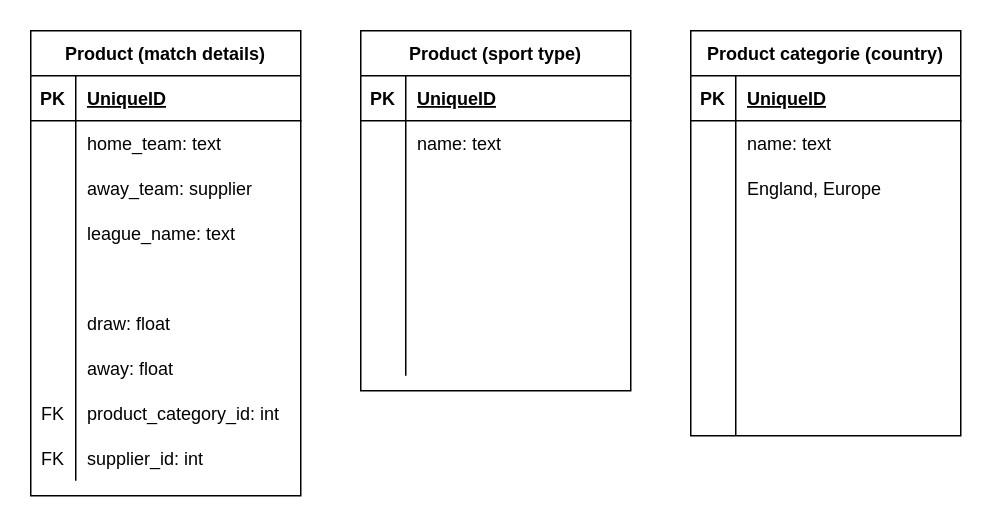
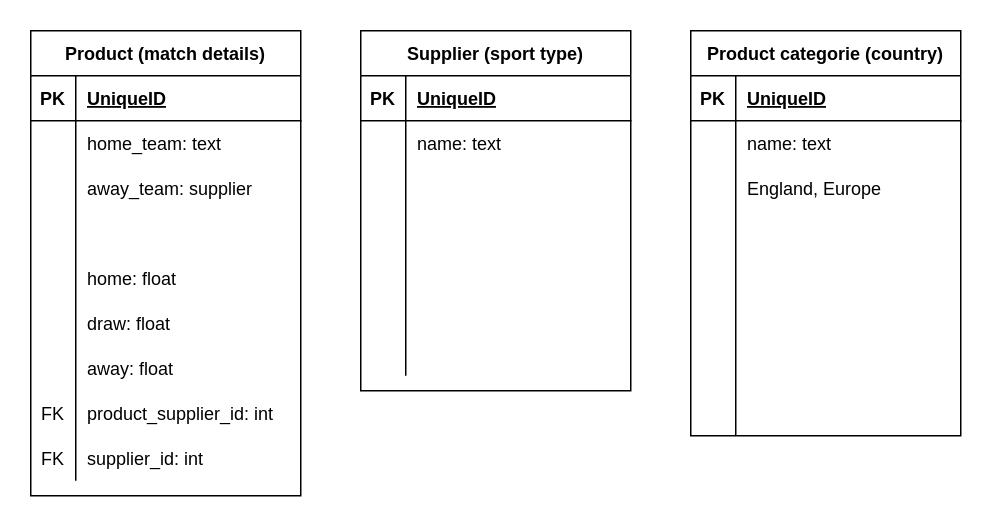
node "Product (sport type)": label "Product (sport type)" -> "Supplier (sport type)"
node "league_name: text": removed
node "home: float": added
node "product_category_id: int": label "product_category_id: int" -> "product_supplier_id: int"
